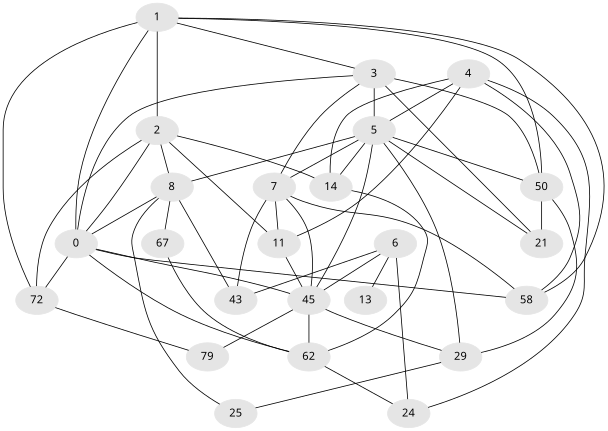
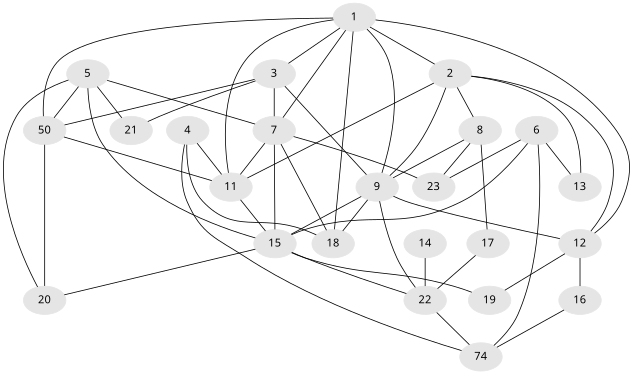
edge "1" -- "11": added
edge "1" -- "7": added
edge "4" -- "5": removed
edge "4" -- "14": removed
edge "3" -- "5": removed
edge "2" -- "14": now "2" -- "13"
edge "5" -- "8": removed
edge "5" -- "14": removed
edge "50" -- "21": now "50" -- "11"
node "0": label "0" -> "9"
node "67": label "67" -> "17"
node "72": label "72" -> "12"
node "43": label "43" -> "23"
node "45": label "45" -> "15"
node "58": label "58" -> "18"
node "16": added
node "79": label "79" -> "19"
node "62": label "62" -> "22"
node "29": label "29" -> "20"
node "25": removed
node "24": label "24" -> "74"
